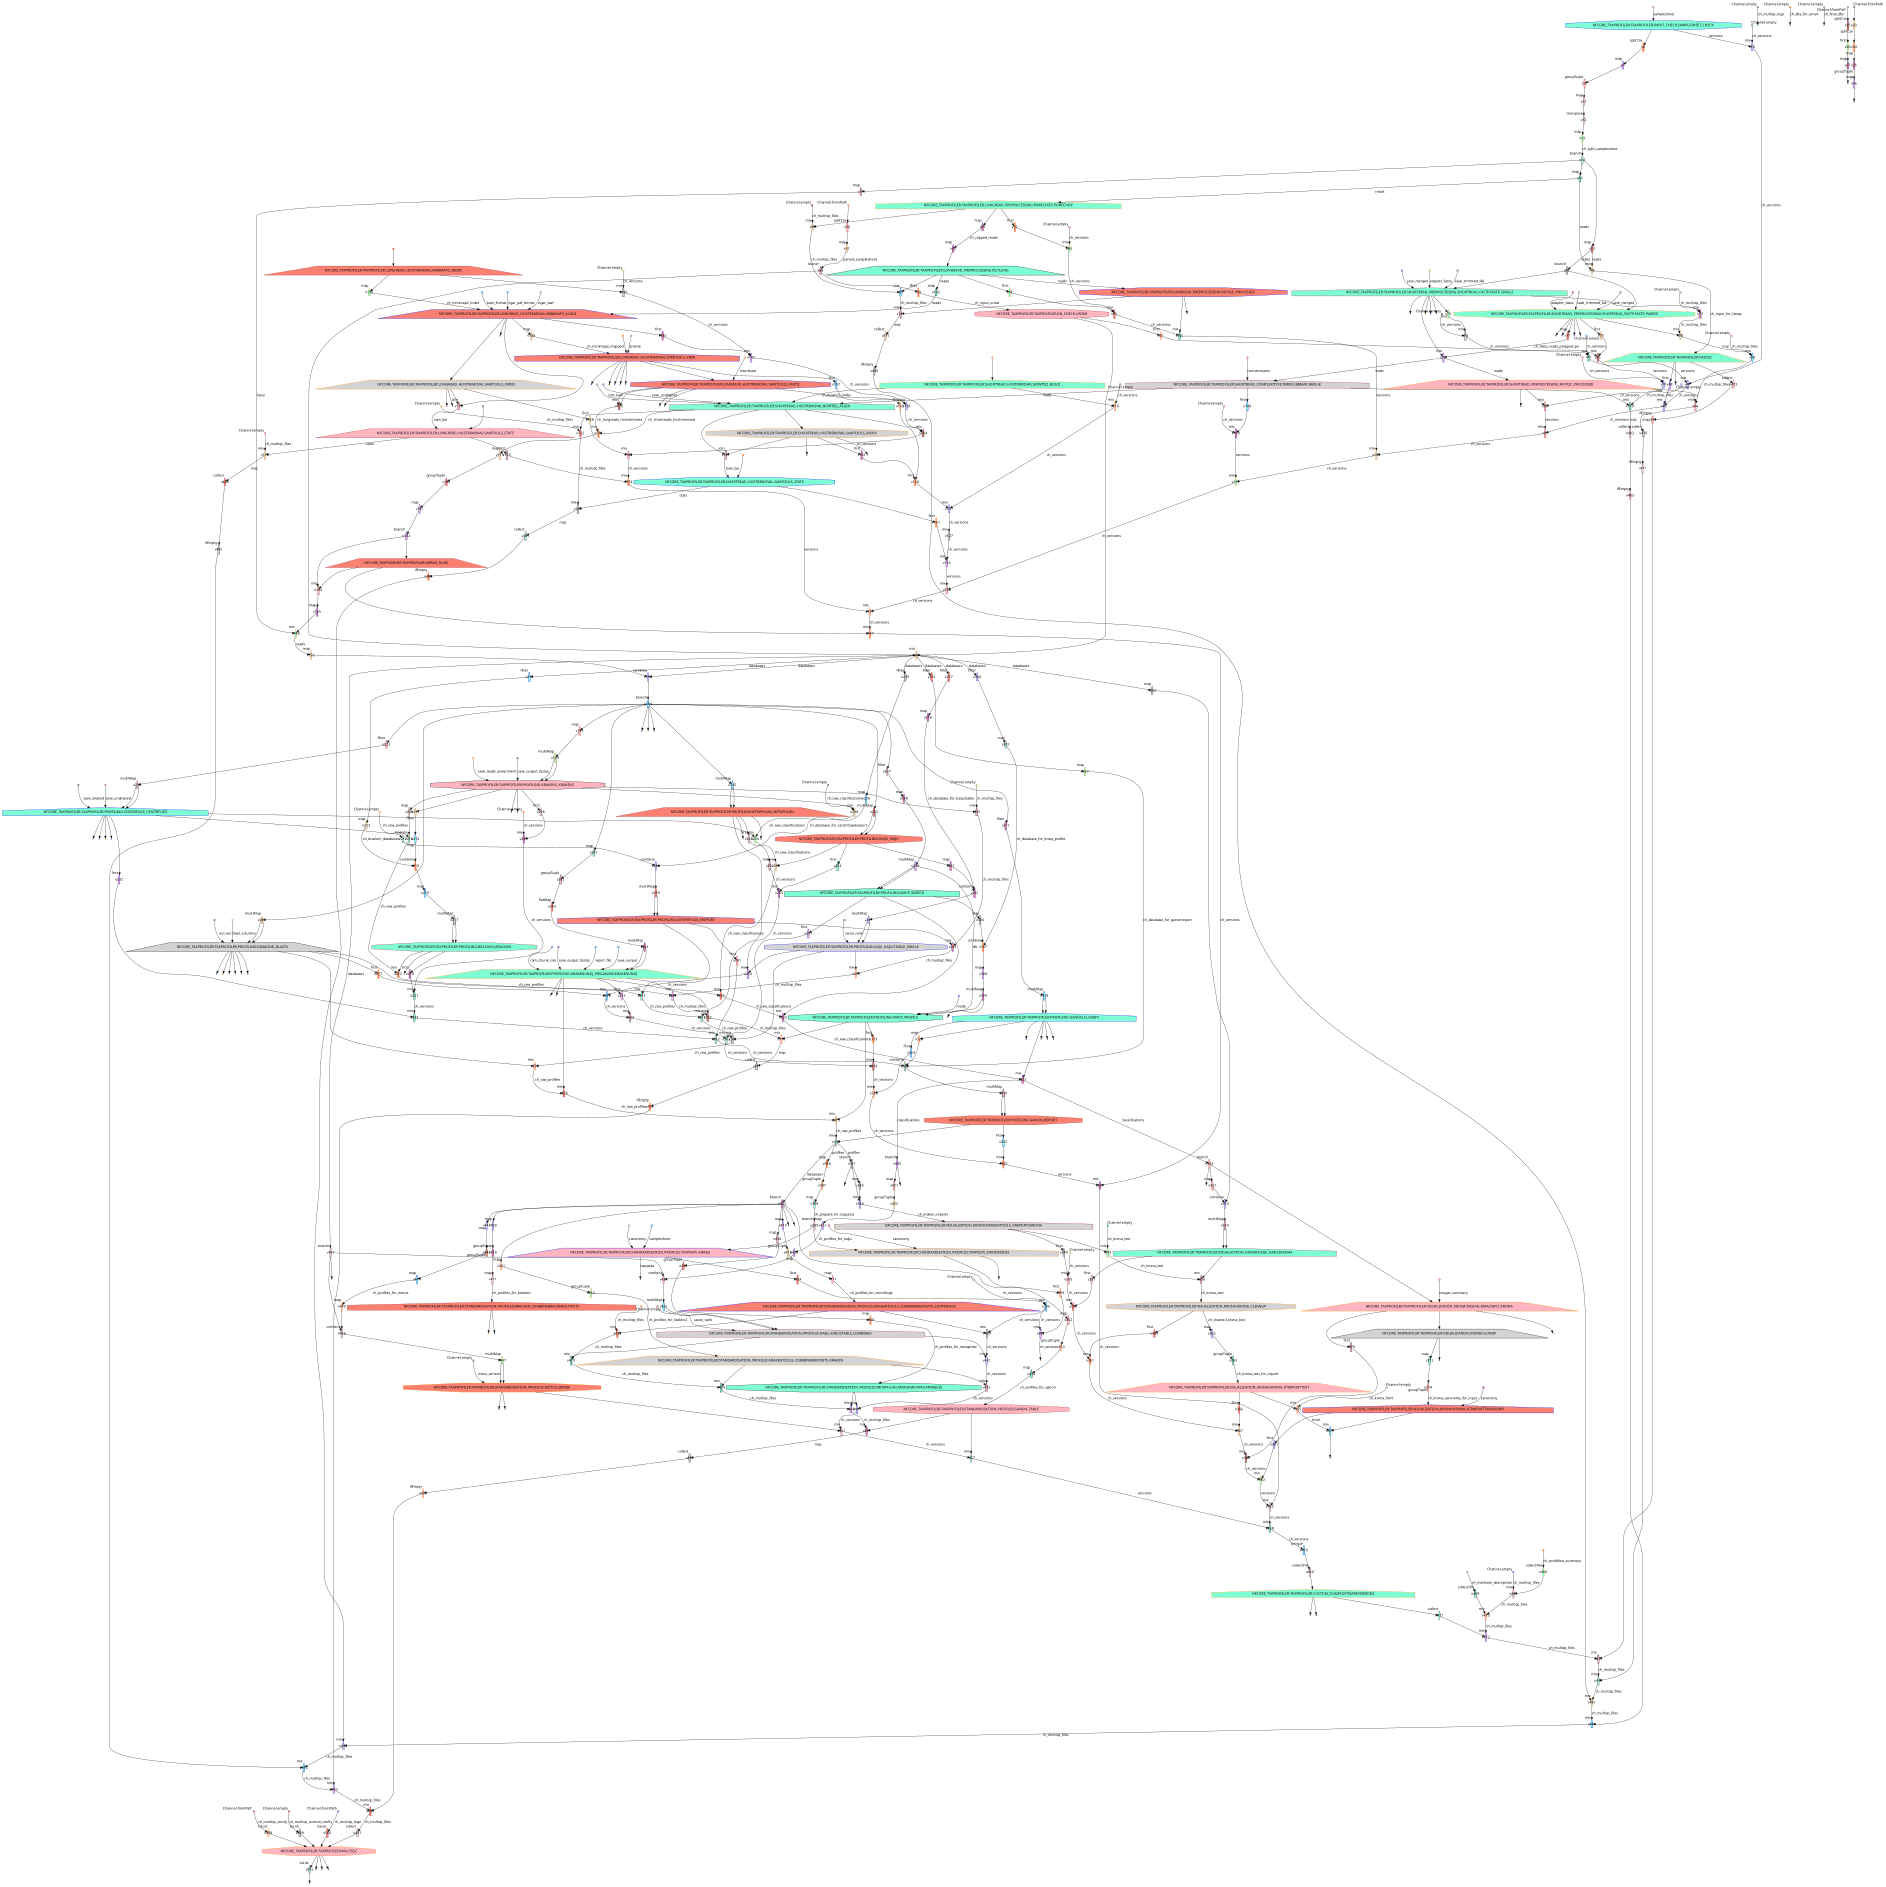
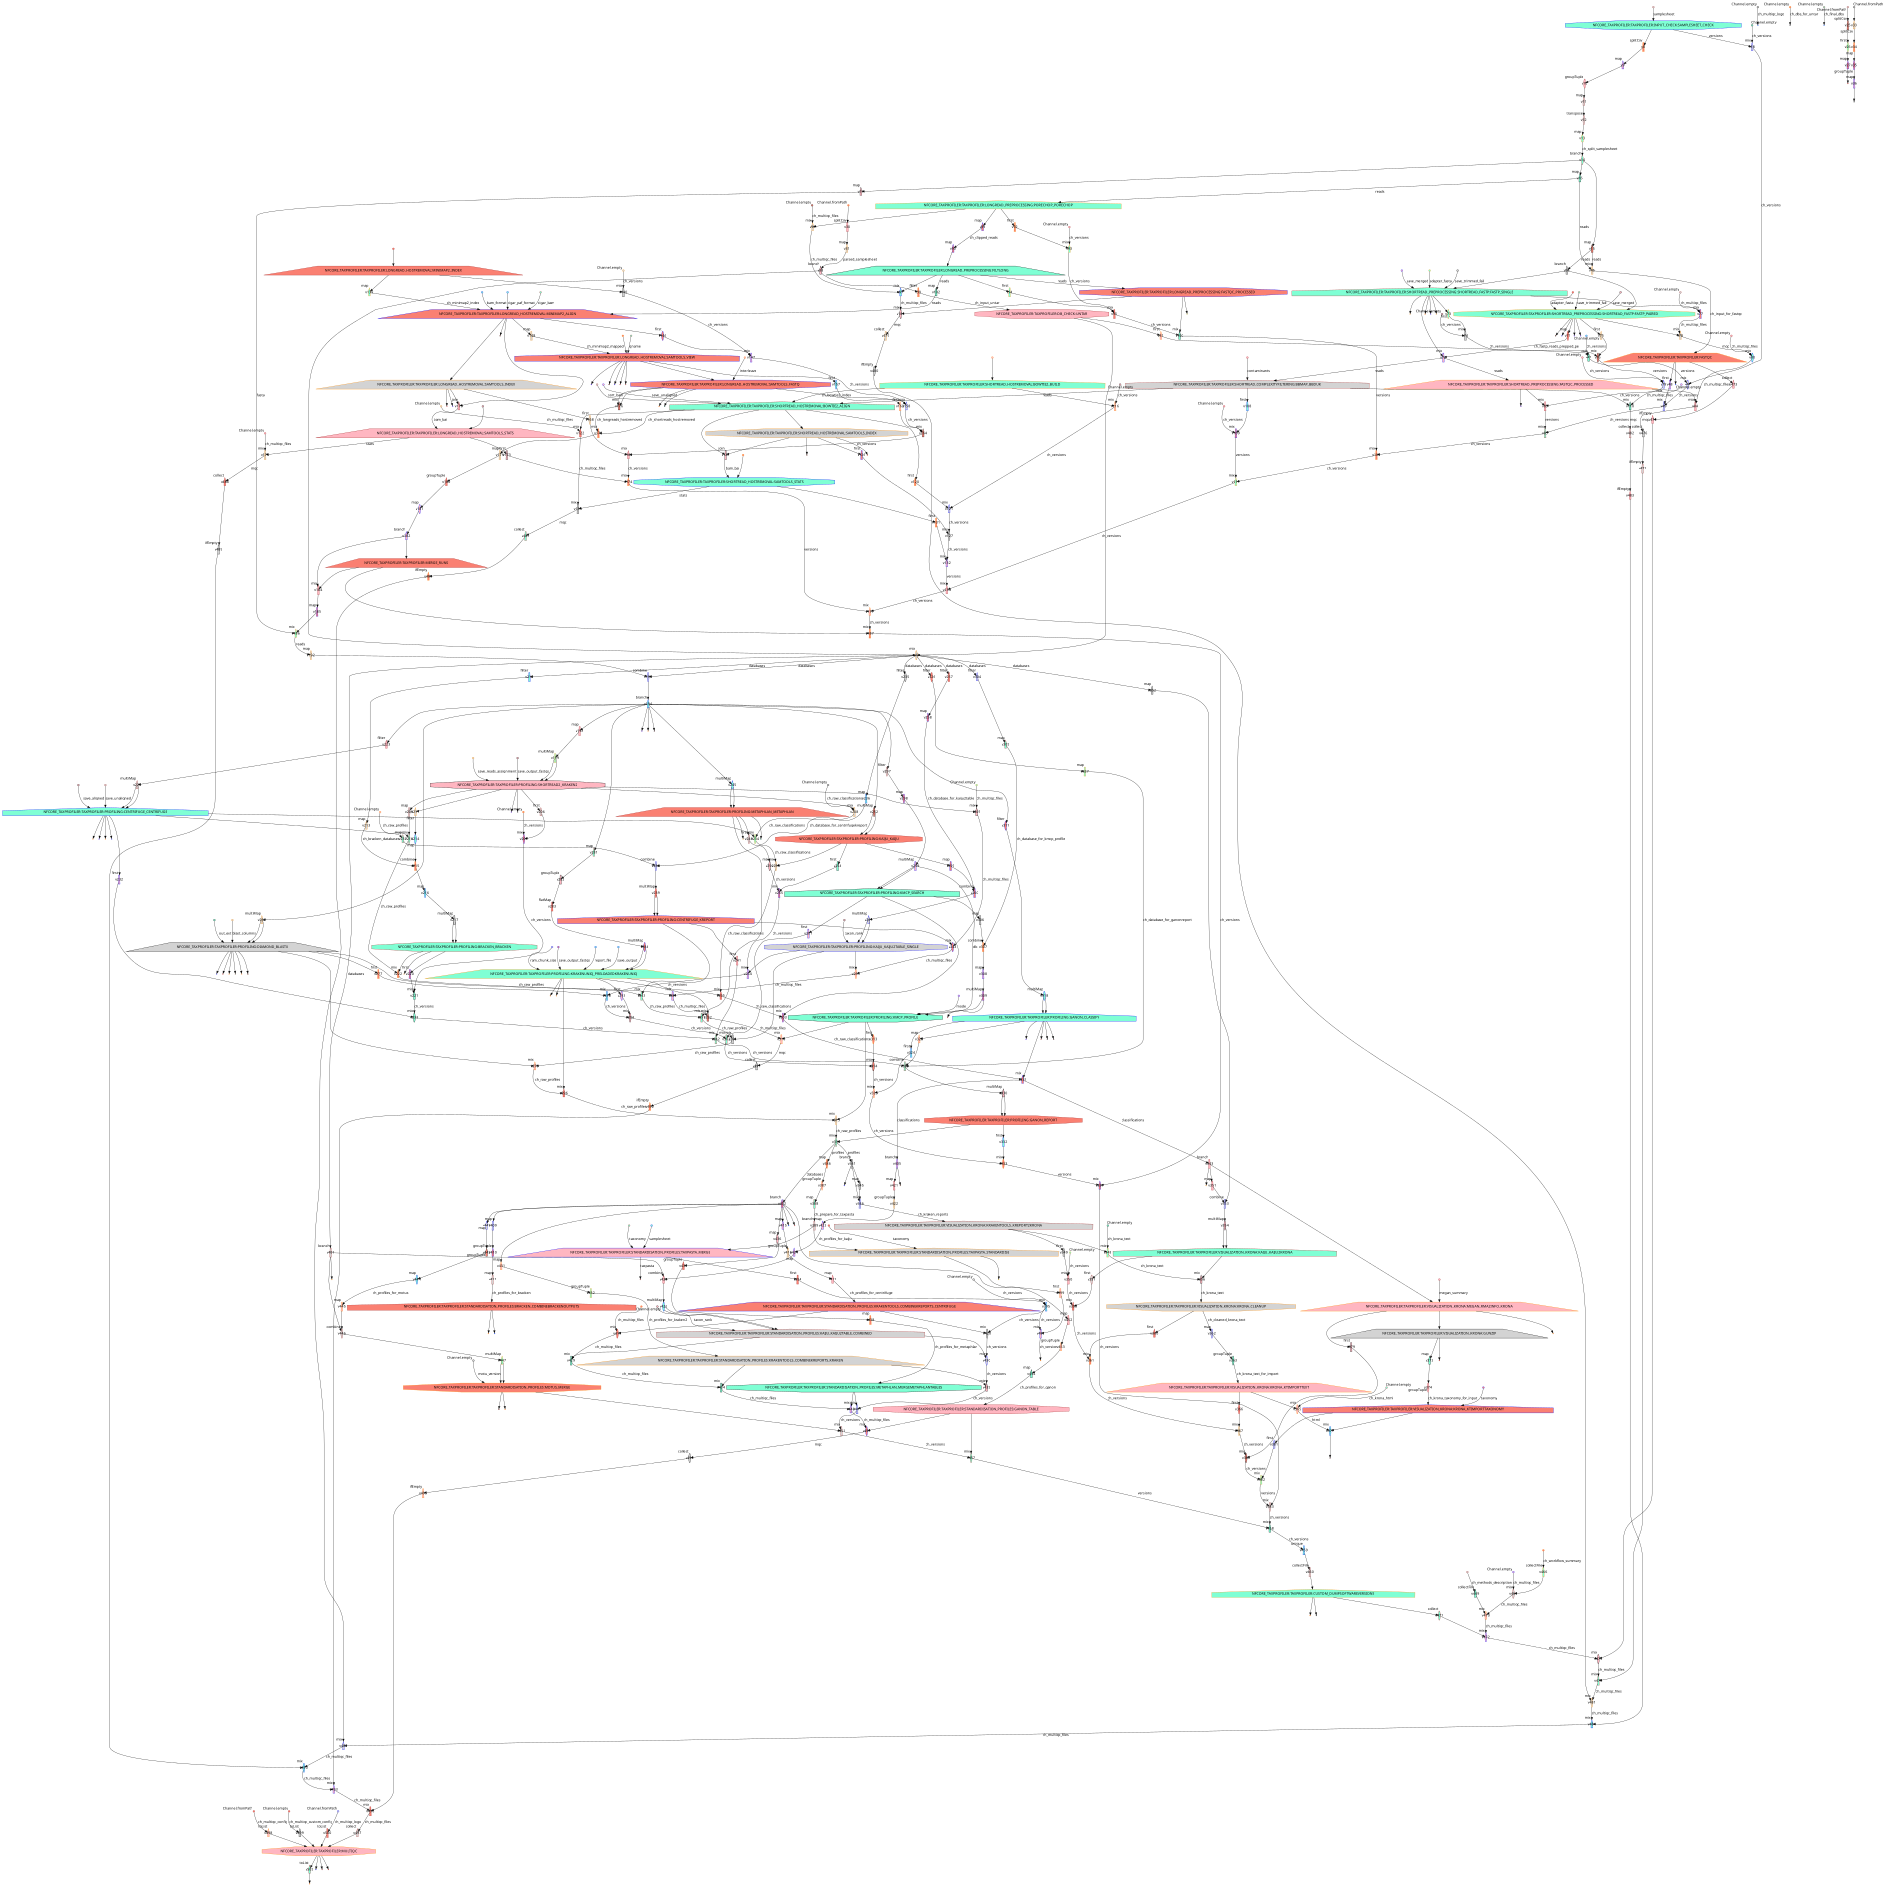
node "NFCORE_TAXPROFILER:TAXPROFILER:FASTQC": fillcolor aquamarine -> salmon
node "v85 mix": fillcolor lightpink -> aquamarine
node "v103 mix": fillcolor lightgrey -> salmon
edge "v126 first" -> "v120 first": now "v126 first" -> "v127 mix"
node "NFCORE_TAXPROFILER:TAXPROFILER:PROFILING:KRAKEN2_KRAKEN2": label "NFCORE_TAXPROFILER:TAXPROFILER:PROFILING:KRAKEN2_KRAKEN2" -> "NFCORE_TAXPROFILER:TAXPROFILER:PROFILING:SHORTREAD2_KRAKEN2"
